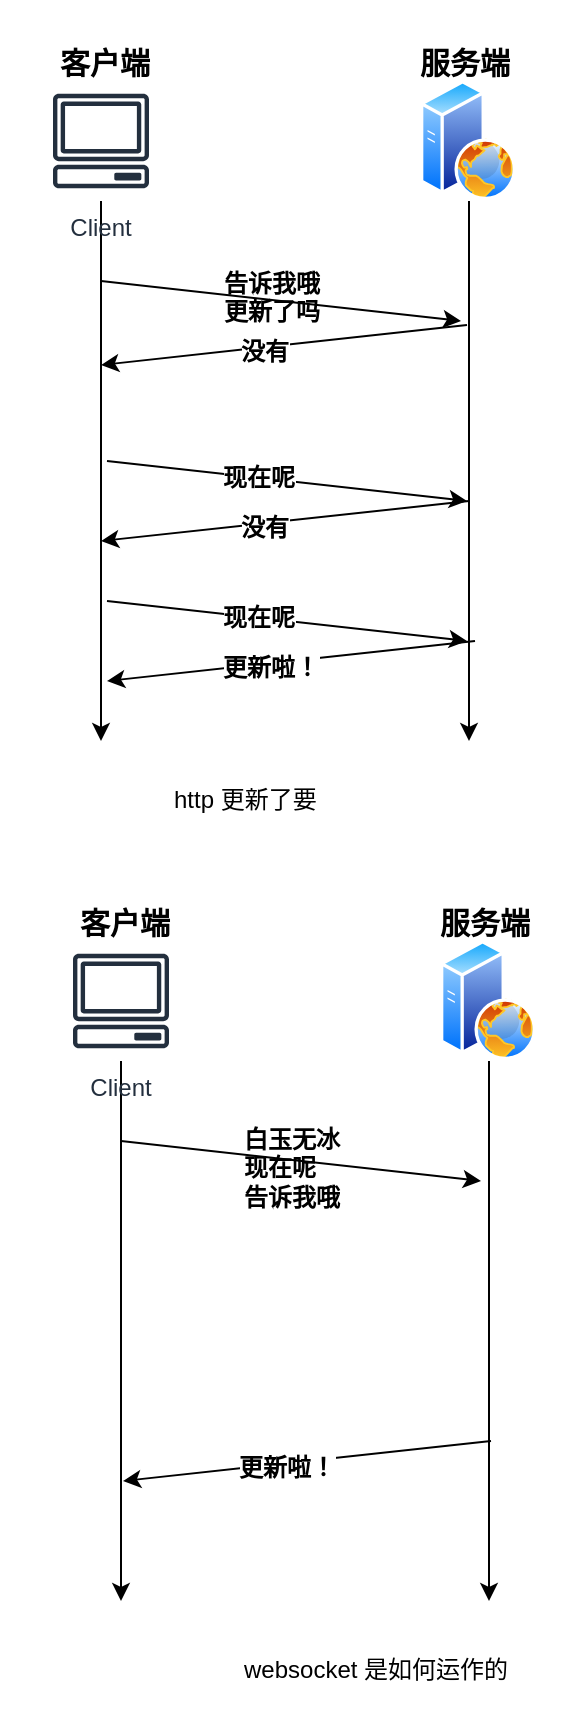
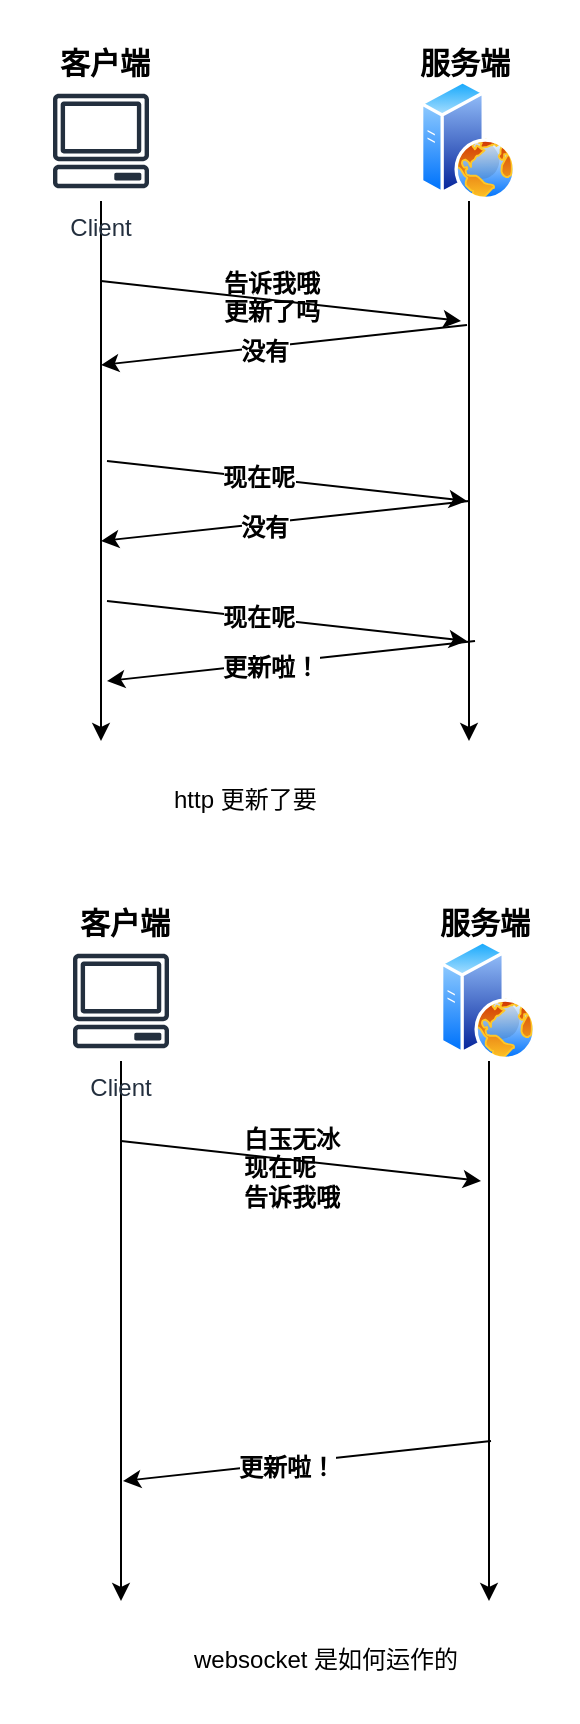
node "websocket 是如何运作的": moved (391, 1671) -> (341, 1661)
